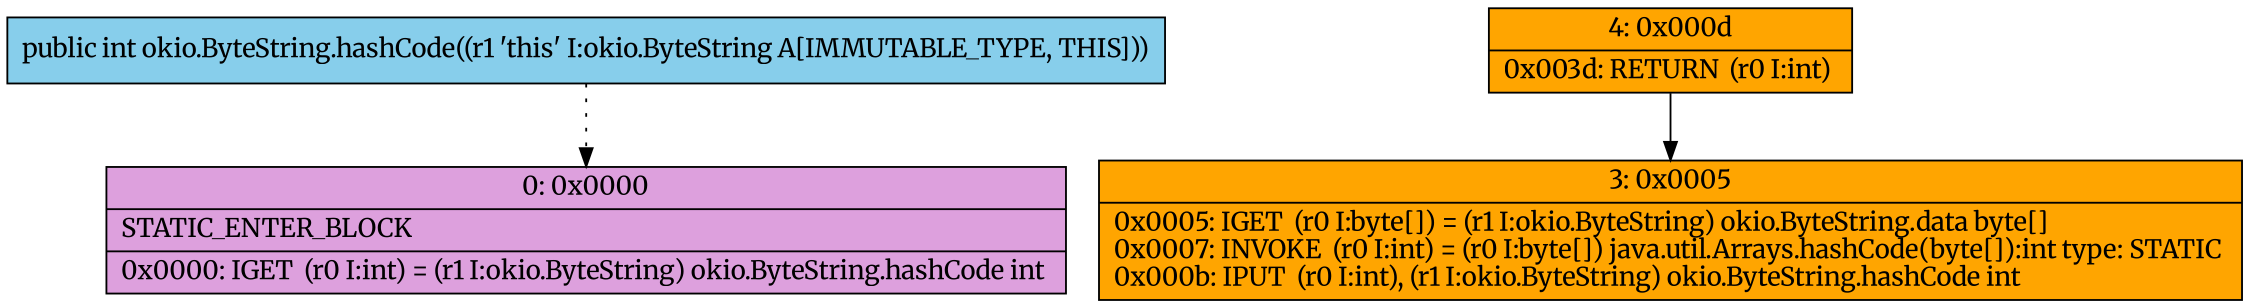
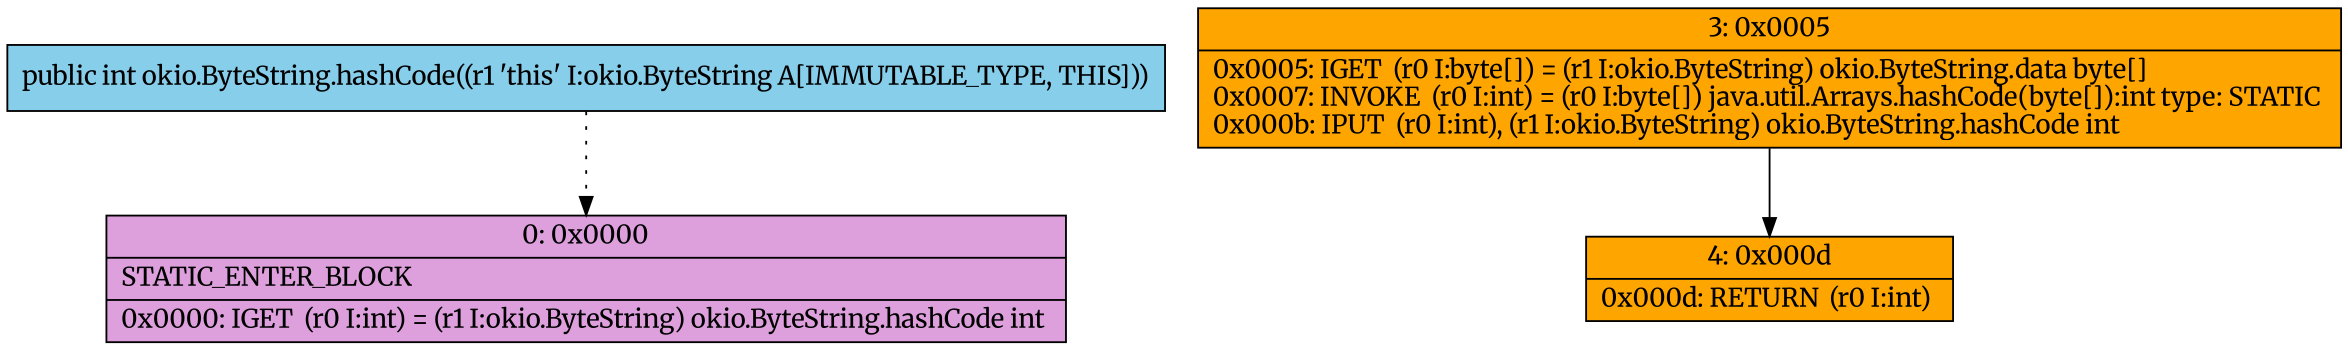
node "4: 0x000d": text "0x003d: RETURN  (r0 I:int)" -> "0x000d: RETURN  (r0 I:int)"
edge "4: 0x000d" -> "3: 0x0005": reversed
